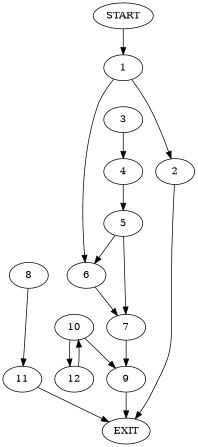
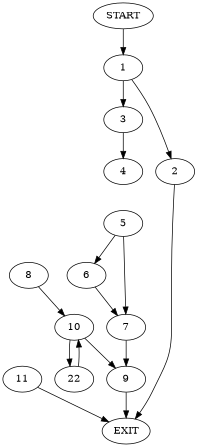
edge "1" -> "6": now "1" -> "3"
edge "4" -> "5": removed
edge "8" -> "11": now "8" -> "10"
node "12": label "12" -> "22"
